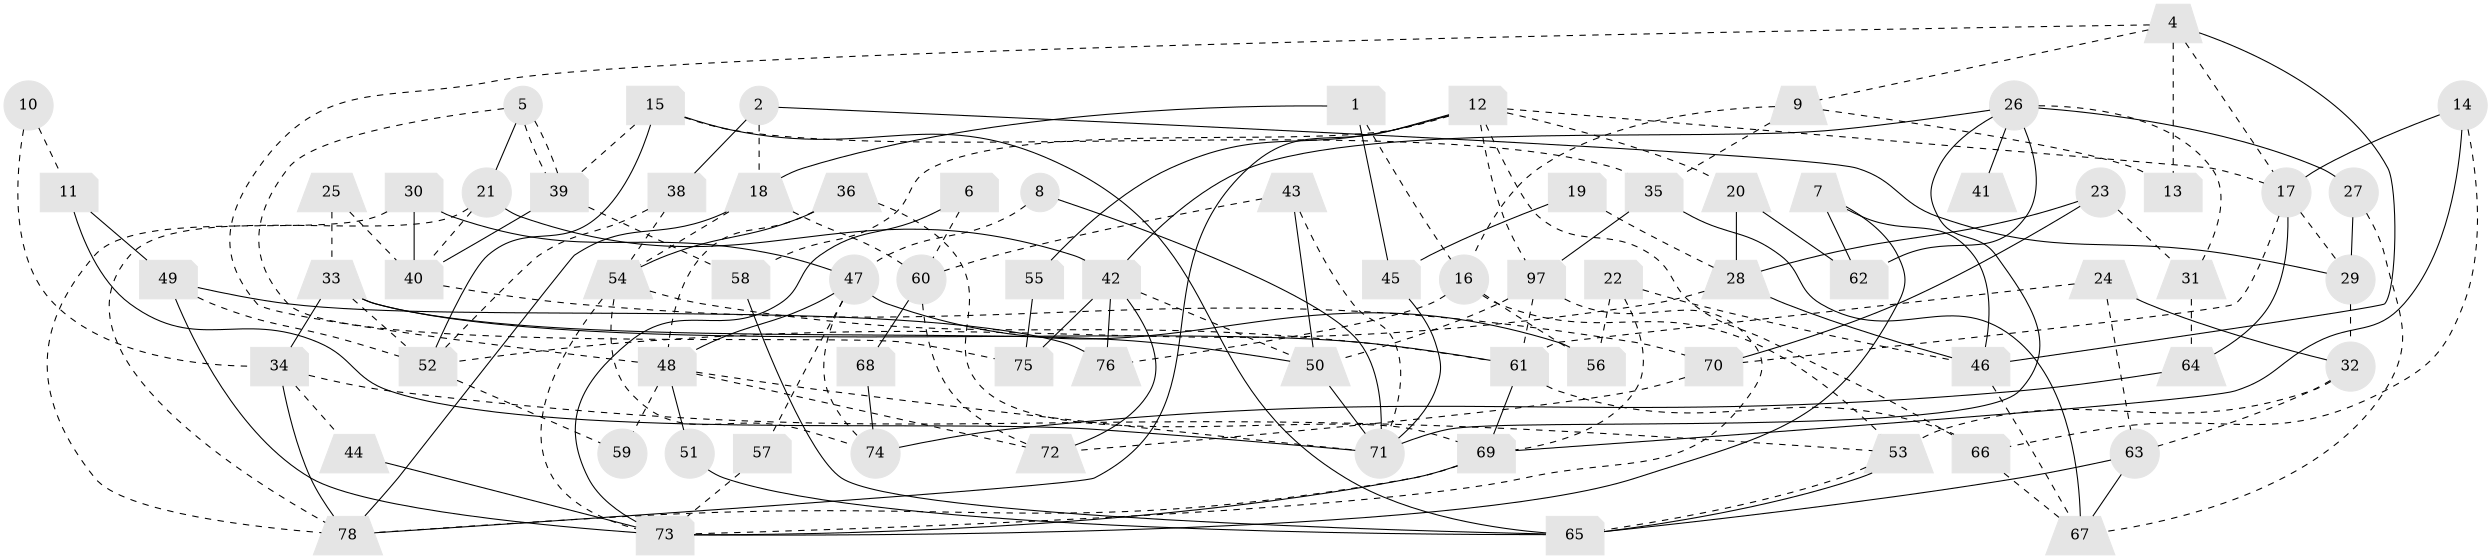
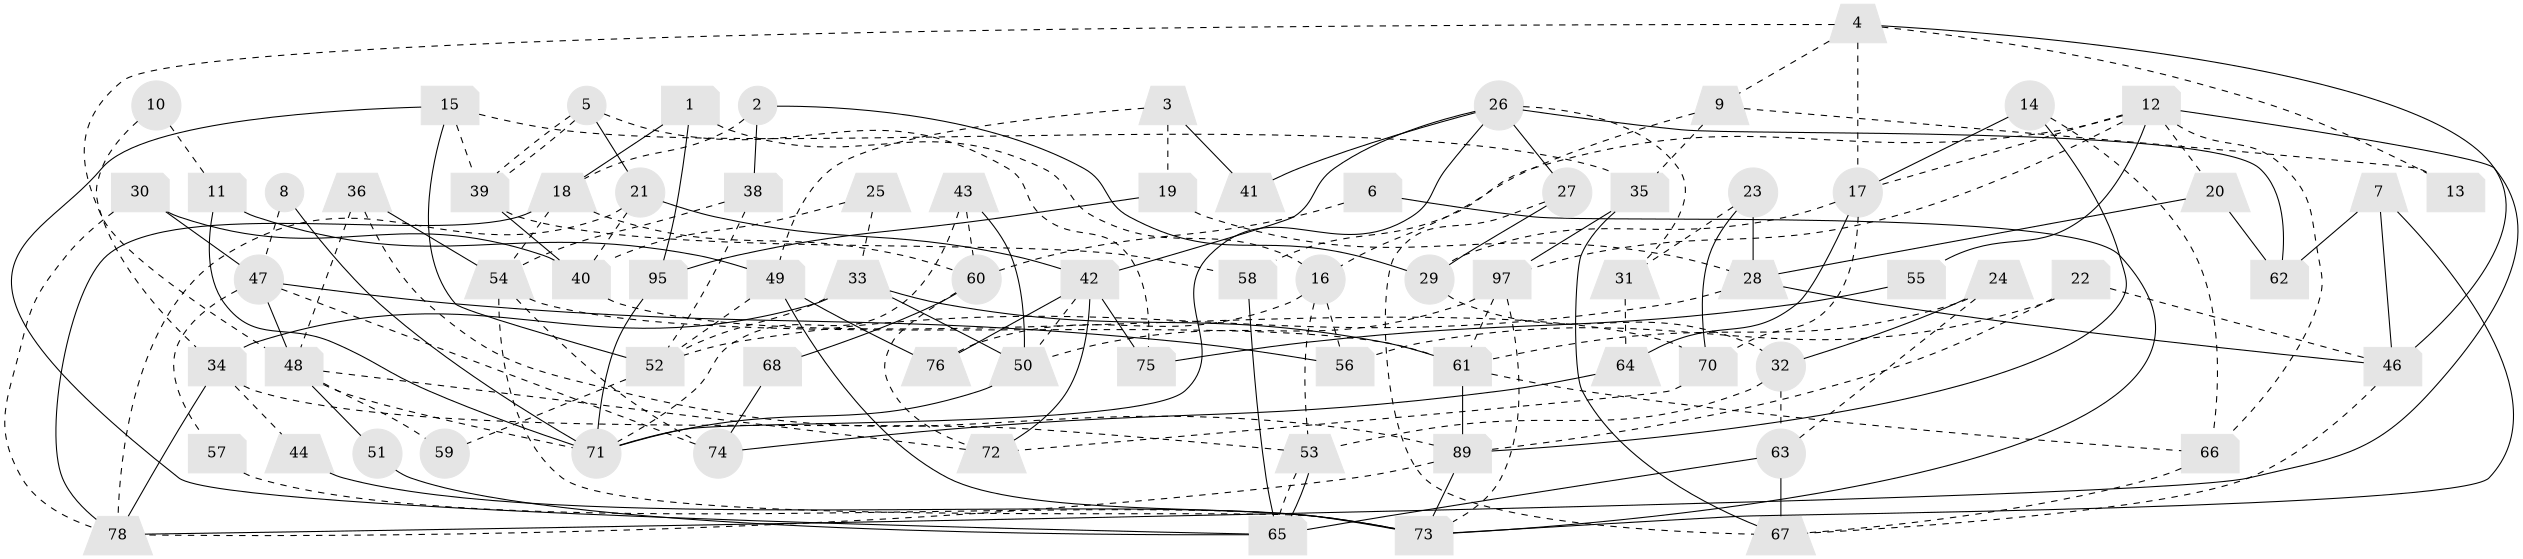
node "3": added
node "45": label "45" -> "95"
node "69": label "69" -> "89"
